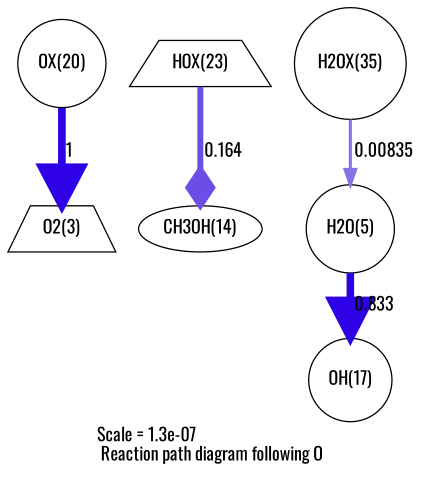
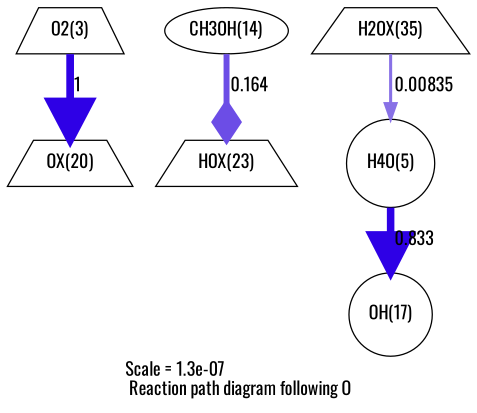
node "OX(20)": shape circle -> trapezium
node "H2OX(35)": shape circle -> trapezium
edge "HOX(23)" -> "CH3OH(14)": reversed
edge "OX(20)" -> "O2(3)": reversed
node "H2O(5)": label "H2O(5)" -> "H4O(5)"
